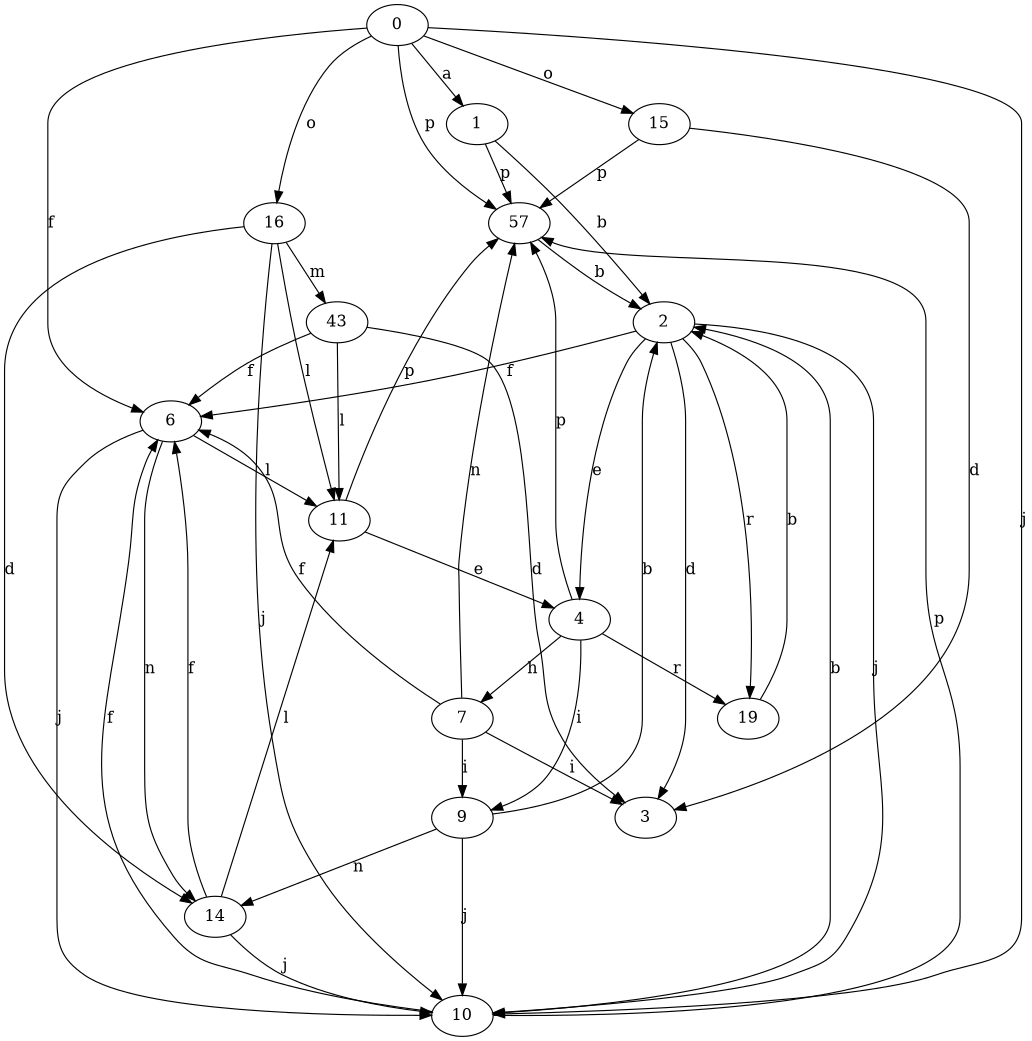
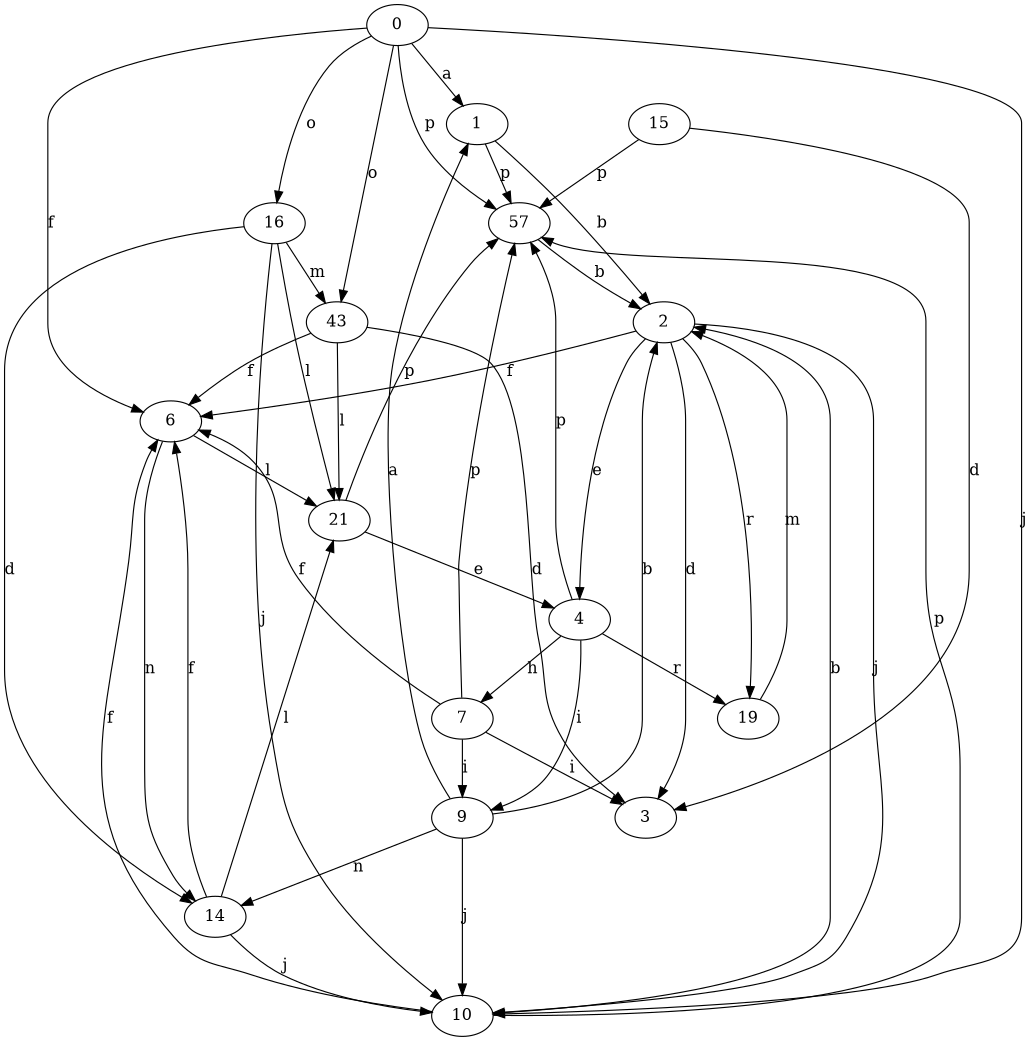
edge "0" -> "15": now "0" -> "43"
edge "7" -> "57": label "n" -> "p"
edge "9" -> "1": added, label "a"
node "11": label "11" -> "21"
edge "19" -> "2": label "b" -> "m"
edge "6" -> "10": removed, label "j"
